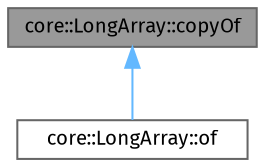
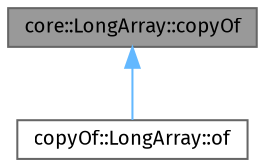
node "core::LongArray::of": label "core::LongArray::of" -> "copyOf::LongArray::of"
